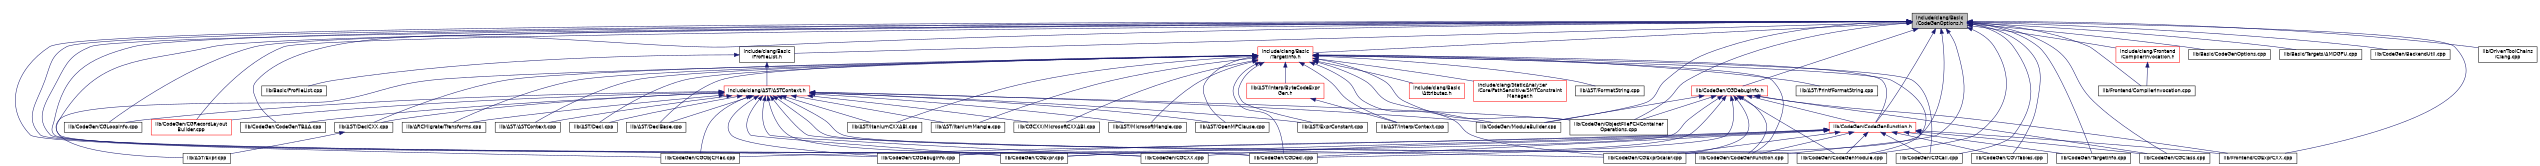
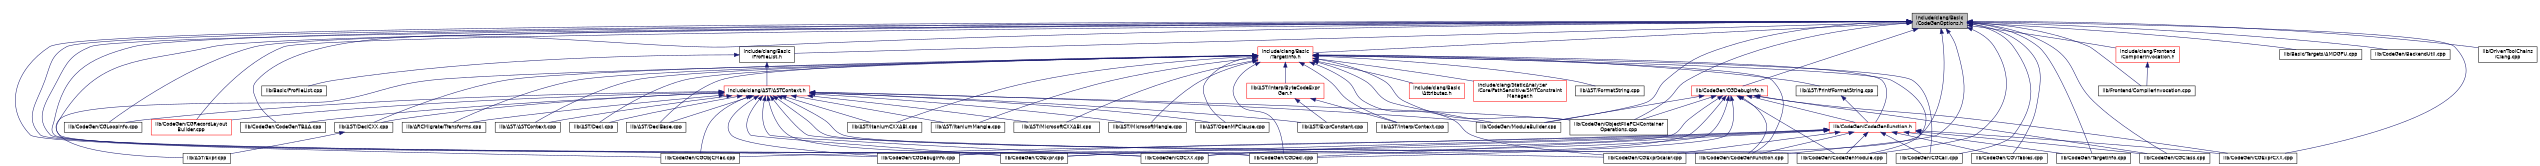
node "lib/Basic/CodeGenOptions.cpp": removed
edge "lib/CodeGen/CodeGenFunction.h" -> "include/clang/Basic /CodeGenOptions.h": now "lib/CodeGen/CodeGenFunction.h" -> "lib/AST/PrintfFormatString.cpp"
edge "lib/AST/ExprConstant.cpp" -> "include/clang/Basic /TargetInfo.h": now "lib/AST/ExprConstant.cpp" -> "lib/AST/Interp/ByteCodeExpr Gen.h"
node "lib/CGCXX/MicrosoftCXXABI.cpp": label "lib/CGCXX/MicrosoftCXXABI.cpp" -> "lib/AST/MicrosoftCXXABI.cpp"
edge "lib/CodeGen/CGExprScalar.cpp" -> "lib/CodeGen/CGDebugInfo.h": now "lib/CodeGen/CGCXX.cpp" -> "lib/CodeGen/CGDebugInfo.h"
node "lib/Frontend/CGExprCXX.cpp": label "lib/Frontend/CGExprCXX.cpp" -> "lib/CodeGen/CGExprCXX.cpp"
